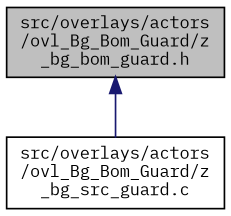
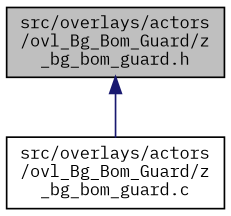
node "src/overlays/actors /ovl_Bg_Bom_Guard/z _bg_src_guard.c": label "src/overlays/actors /ovl_Bg_Bom_Guard/z _bg_src_guard.c" -> "src/overlays/actors /ovl_Bg_Bom_Guard/z _bg_bom_guard.c"
